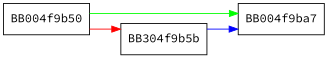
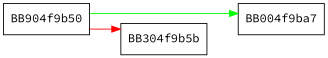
node "BB004f9b50": label "BB004f9b50" -> "BB904f9b50"
edge "BB304f9b5b" -> "BB004f9ba7": removed
